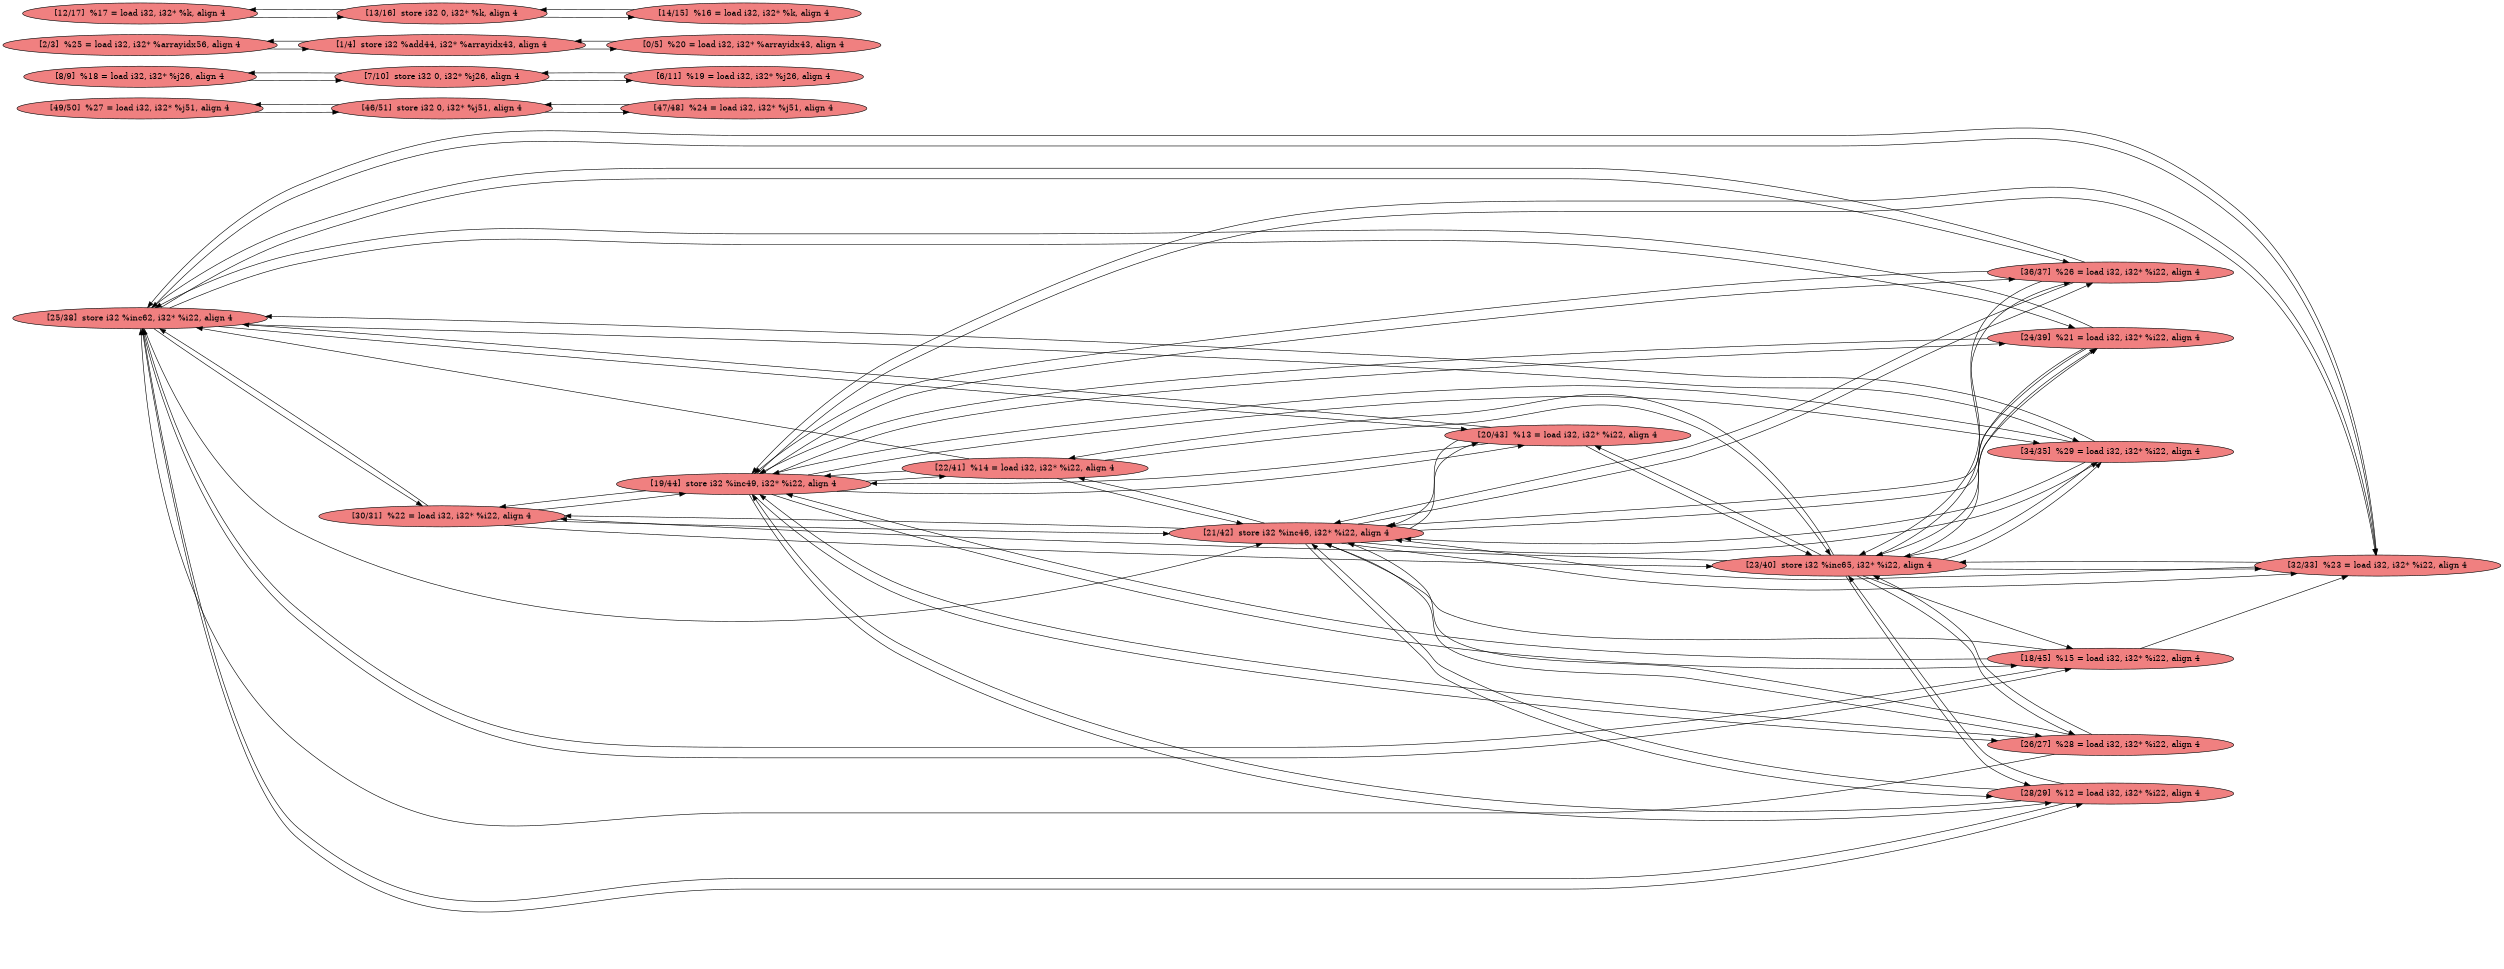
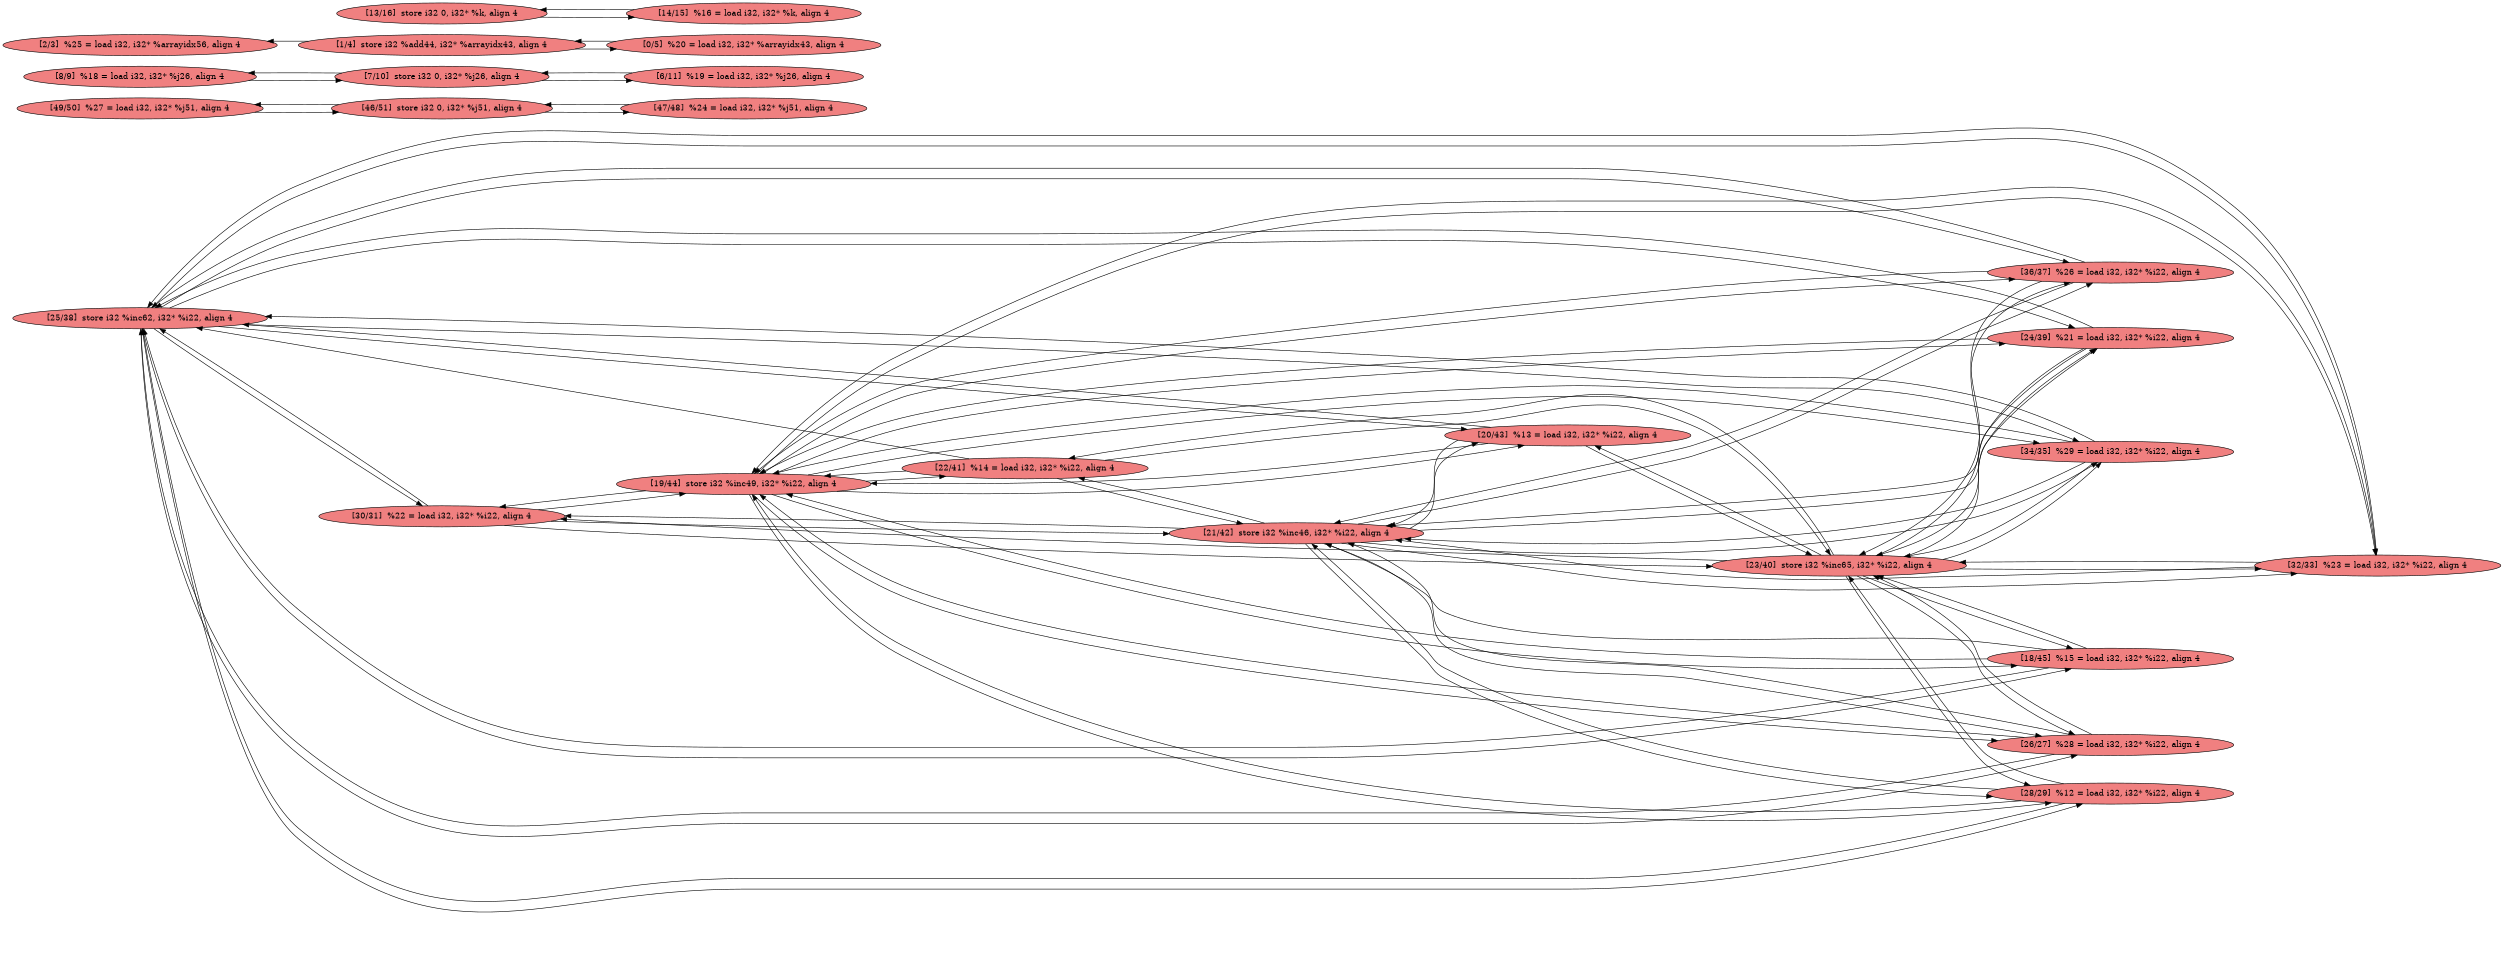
node "[12/17]  %17 = load i32, i32* %k, align 4": removed
edge "[2/3]  %25 = load i32, i32* %arrayidx56, align 4" -> "[1/4]  store i32 %add44, i32* %arrayidx43, align 4": removed
edge "[18/45]  %15 = load i32, i32* %i22, align 4" -> "[32/33]  %23 = load i32, i32* %i22, align 4": now "[18/45]  %15 = load i32, i32* %i22, align 4" -> "[23/40]  store i32 %inc65, i32* %i22, align 4"
edge "[25/38]  store i32 %inc62, i32* %i22, align 4" -> "[21/42]  store i32 %inc46, i32* %i22, align 4": now "[25/38]  store i32 %inc62, i32* %i22, align 4" -> "[26/27]  %28 = load i32, i32* %i22, align 4"
